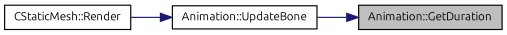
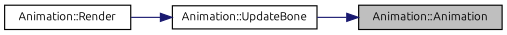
node "CStaticMesh::Render": label "CStaticMesh::Render" -> "Animation::Render"
node "Animation::GetDuration": label "Animation::GetDuration" -> "Animation::Animation"
